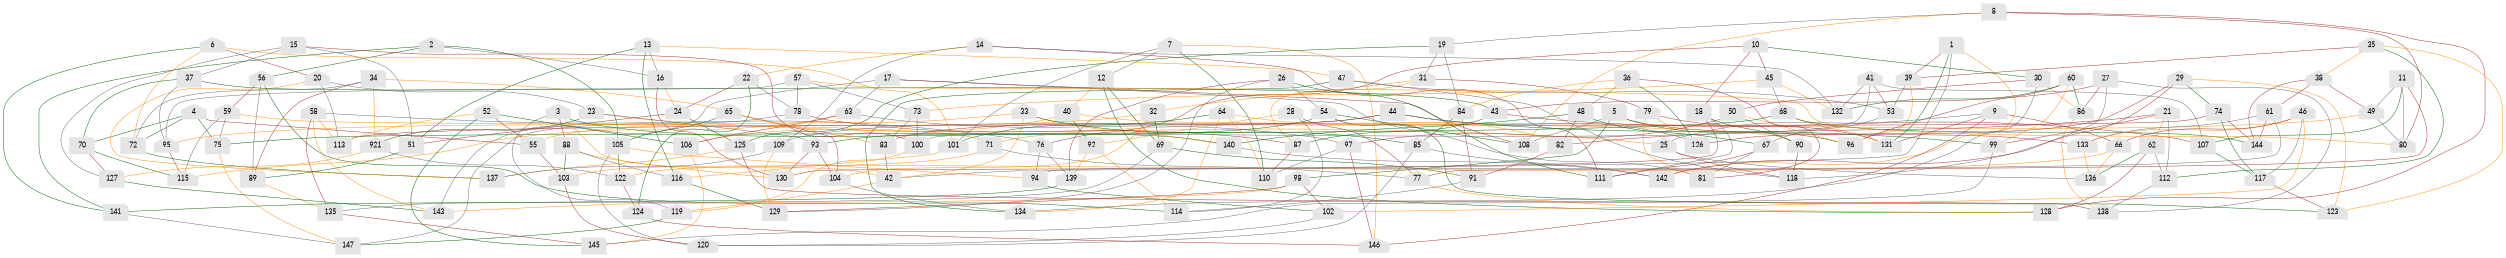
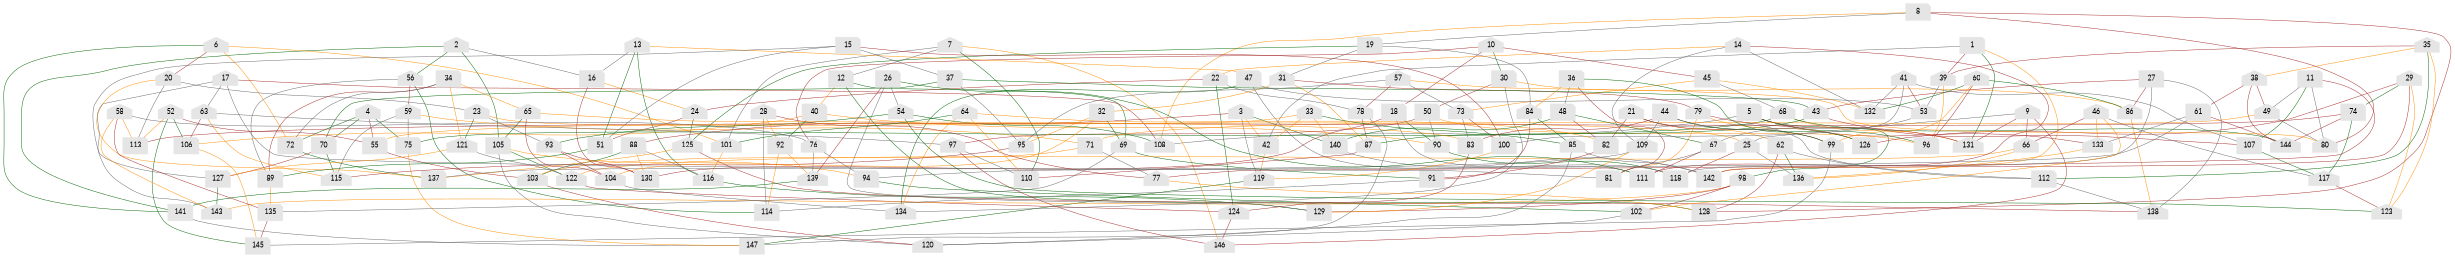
node "921": label "921" -> "121"
edge "83" -- "42": now "83" -- "124"
